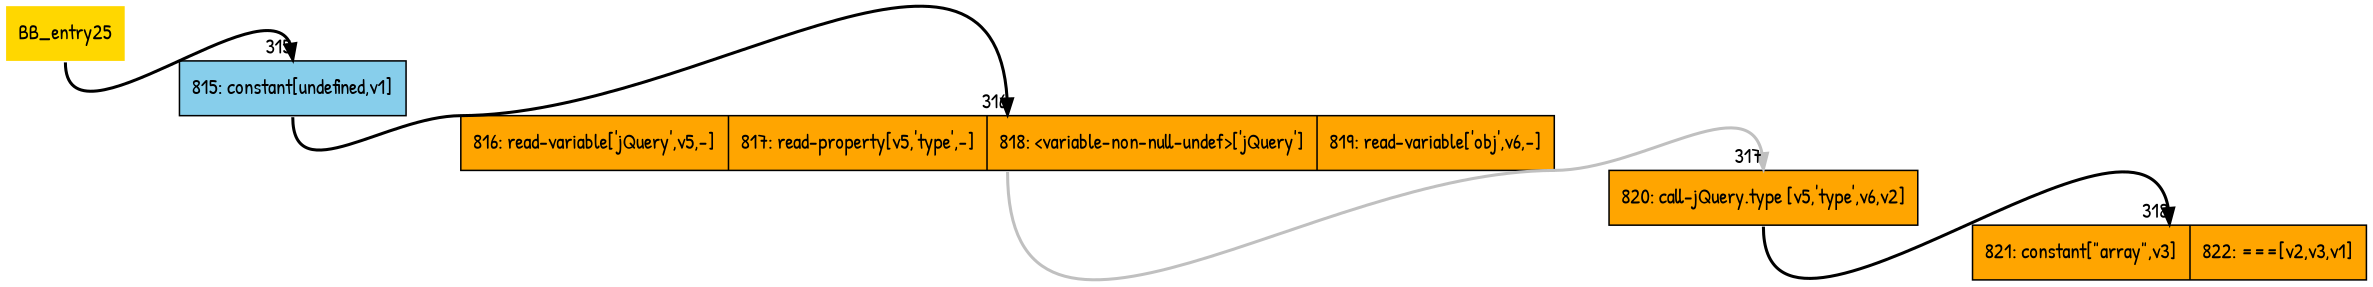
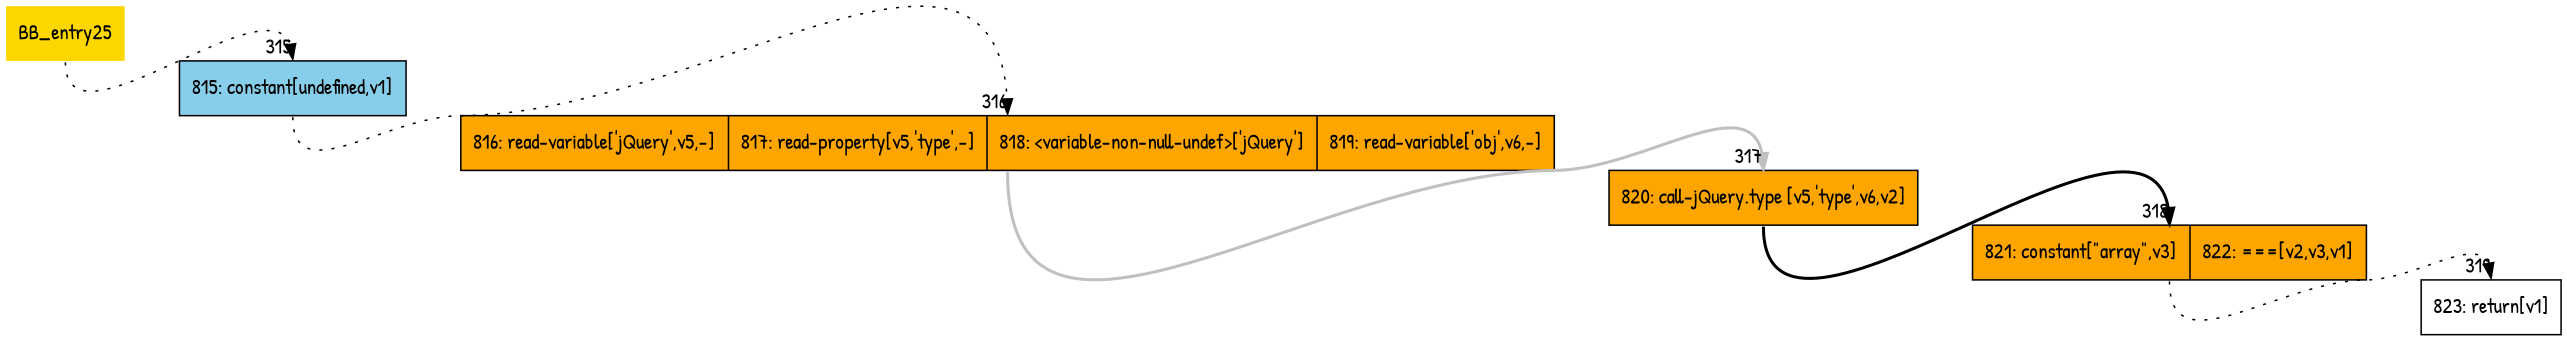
edge "BB_entry25" -> "815: constant[undefined,v1]": style bold -> dotted
edge "815: constant[undefined,v1]" -> "816: read-variable['jQuery',v5,-]": style bold -> dotted
node "823: return[v1]": added
